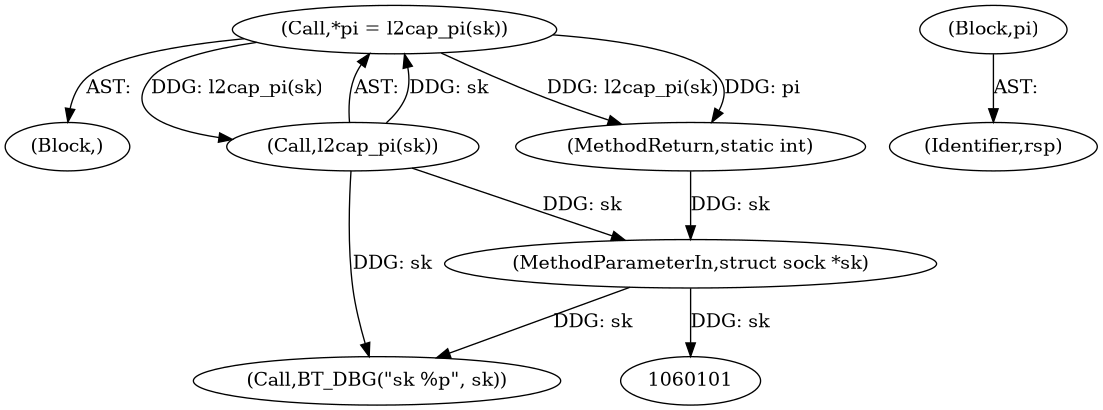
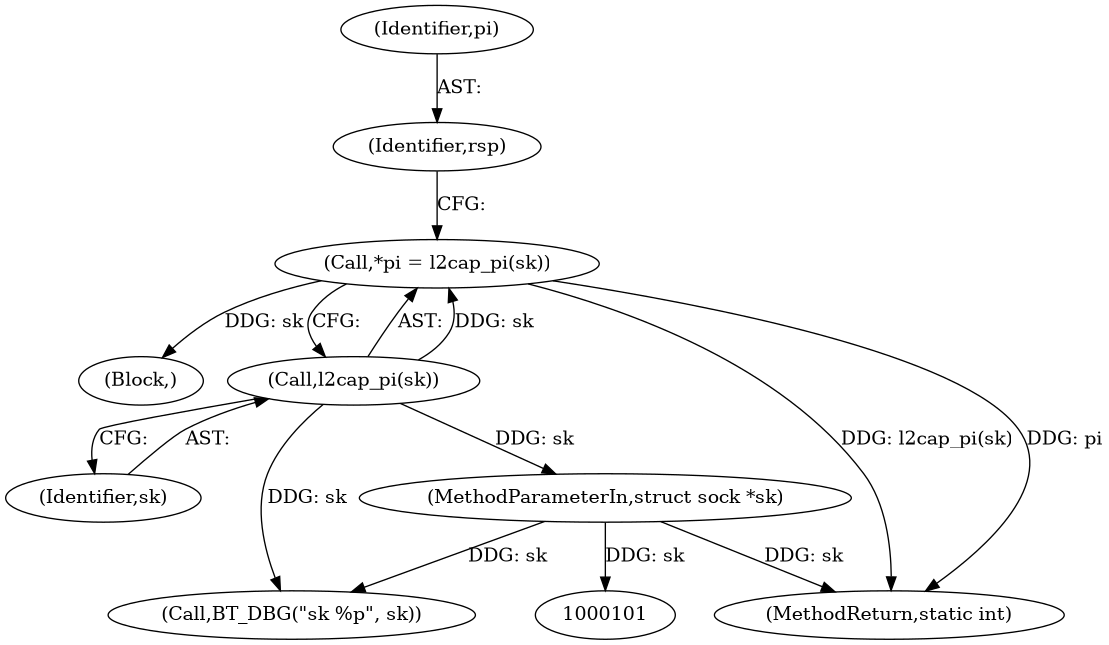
node "(Block,pi)": label "(Block,pi)" -> "(Identifier,pi)"
edge "(Call,*pi = l2cap_pi(sk))" -> "(Block,)": label "AST: " -> "DDG: sk"
edge "(Call,*pi = l2cap_pi(sk))" -> "(Call,l2cap_pi(sk))": label "DDG: l2cap_pi(sk)" -> "CFG: "
edge "(Identifier,rsp)" -> "(Call,*pi = l2cap_pi(sk))": added, label "CFG:"
edge "(MethodReturn,static int)" -> "(MethodParameterIn,struct sock *sk)": reversed
node "1060101": label "1060101" -> "1000101"
node "(Identifier,sk)": added
